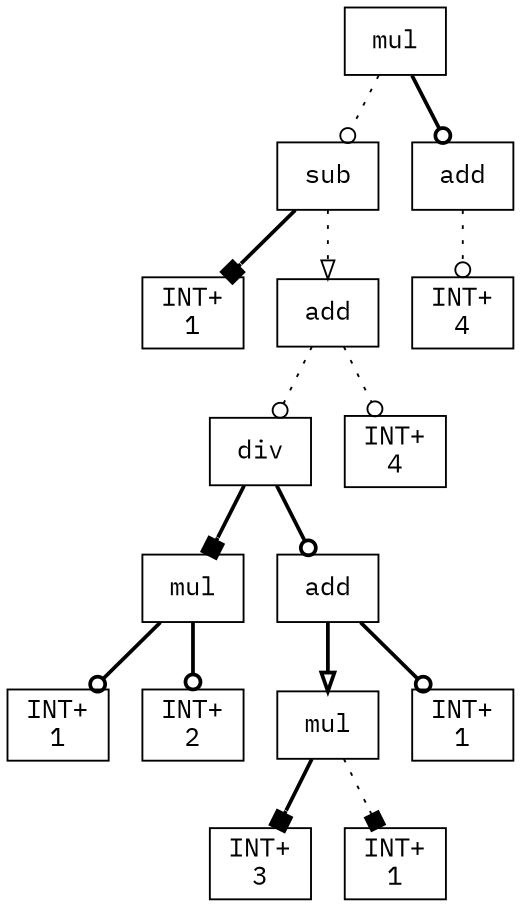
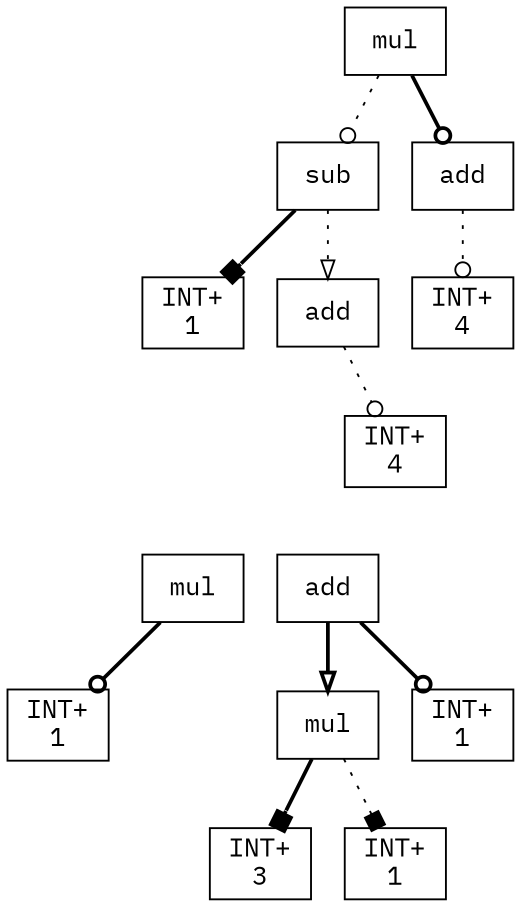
node "div": removed
node "INT+ 2": removed
